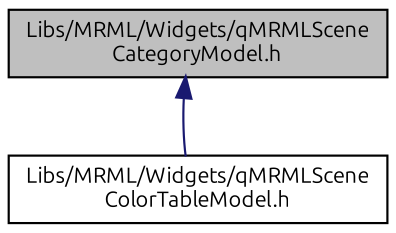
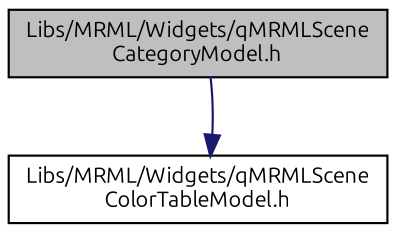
edge "Libs/MRML/Widgets/qMRMLScene ColorTableModel.h" -> "Libs/MRML/Widgets/qMRMLScene CategoryModel.h": reversed
